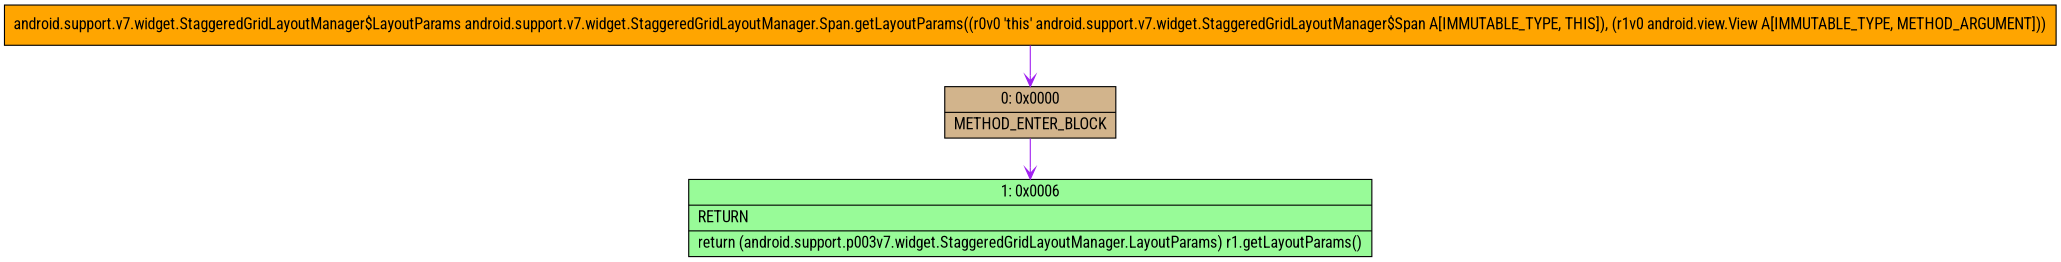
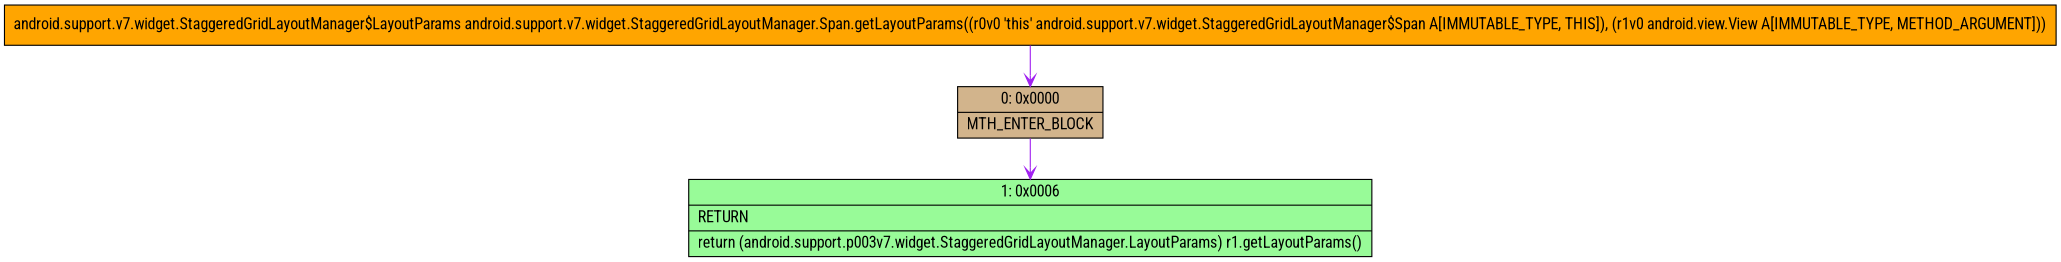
node "0: 0x0000": text "METHOD_ENTER_BLOCK" -> "MTH_ENTER_BLOCK"
